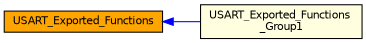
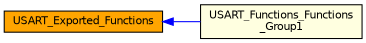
node "USART_Exported_Functions _Group1": label "USART_Exported_Functions _Group1" -> "USART_Functions_Functions _Group1"
